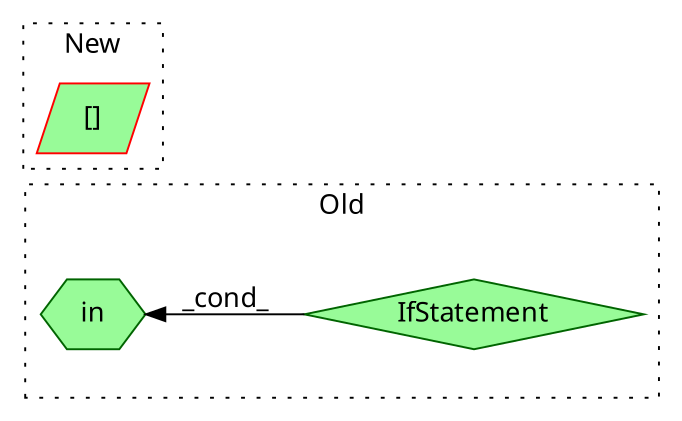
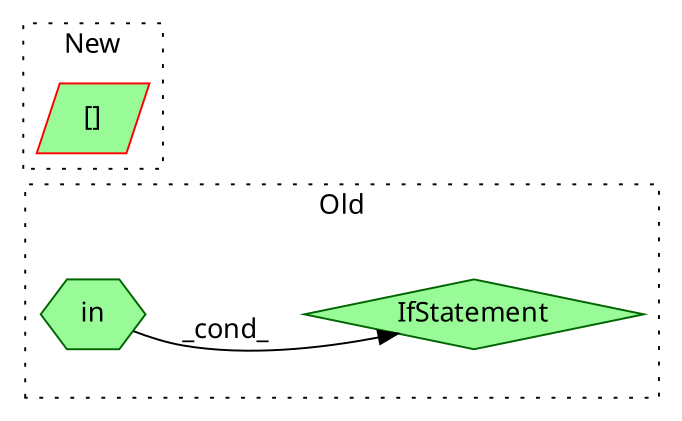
edge "IfStatement" -> "in": reversed
